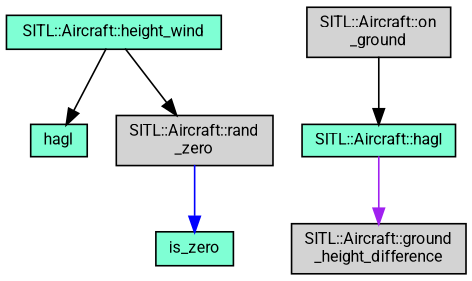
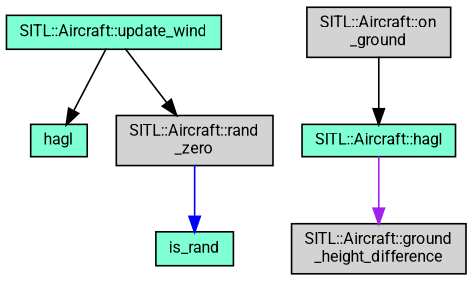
node "SITL::Aircraft::height_wind": label "SITL::Aircraft::height_wind" -> "SITL::Aircraft::update_wind"
node "is_zero": label "is_zero" -> "is_rand"
